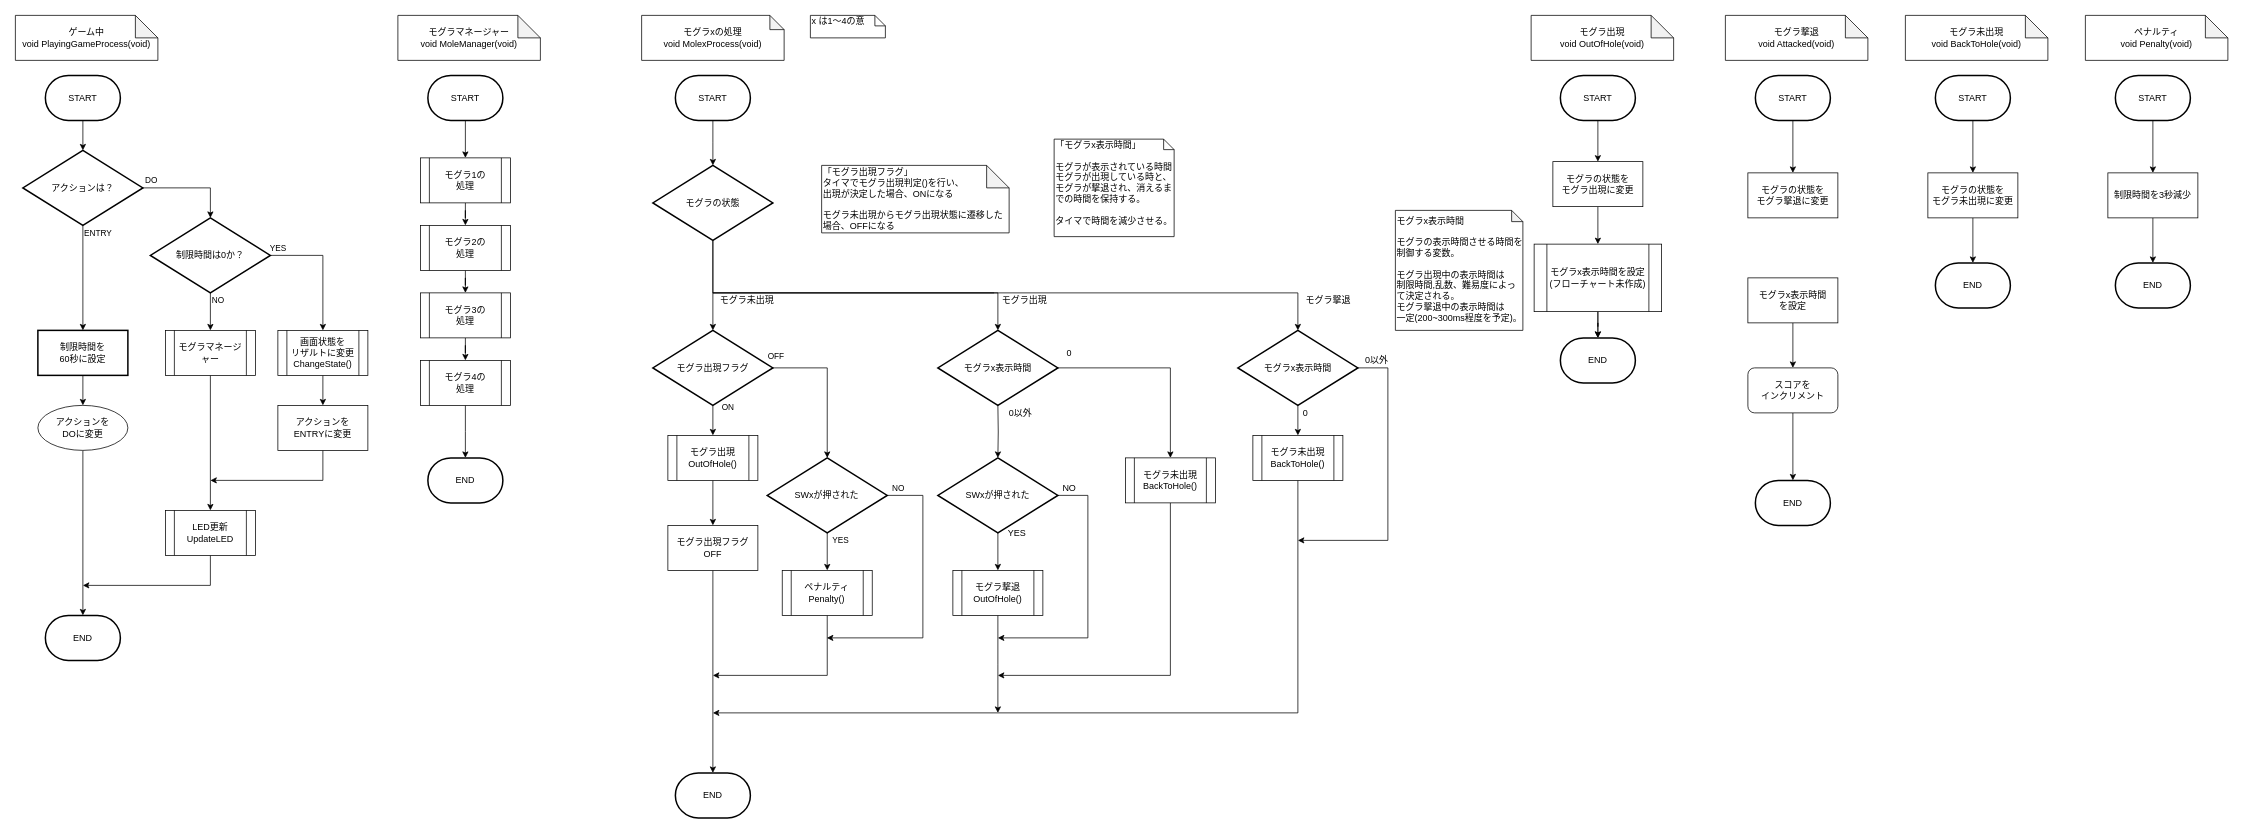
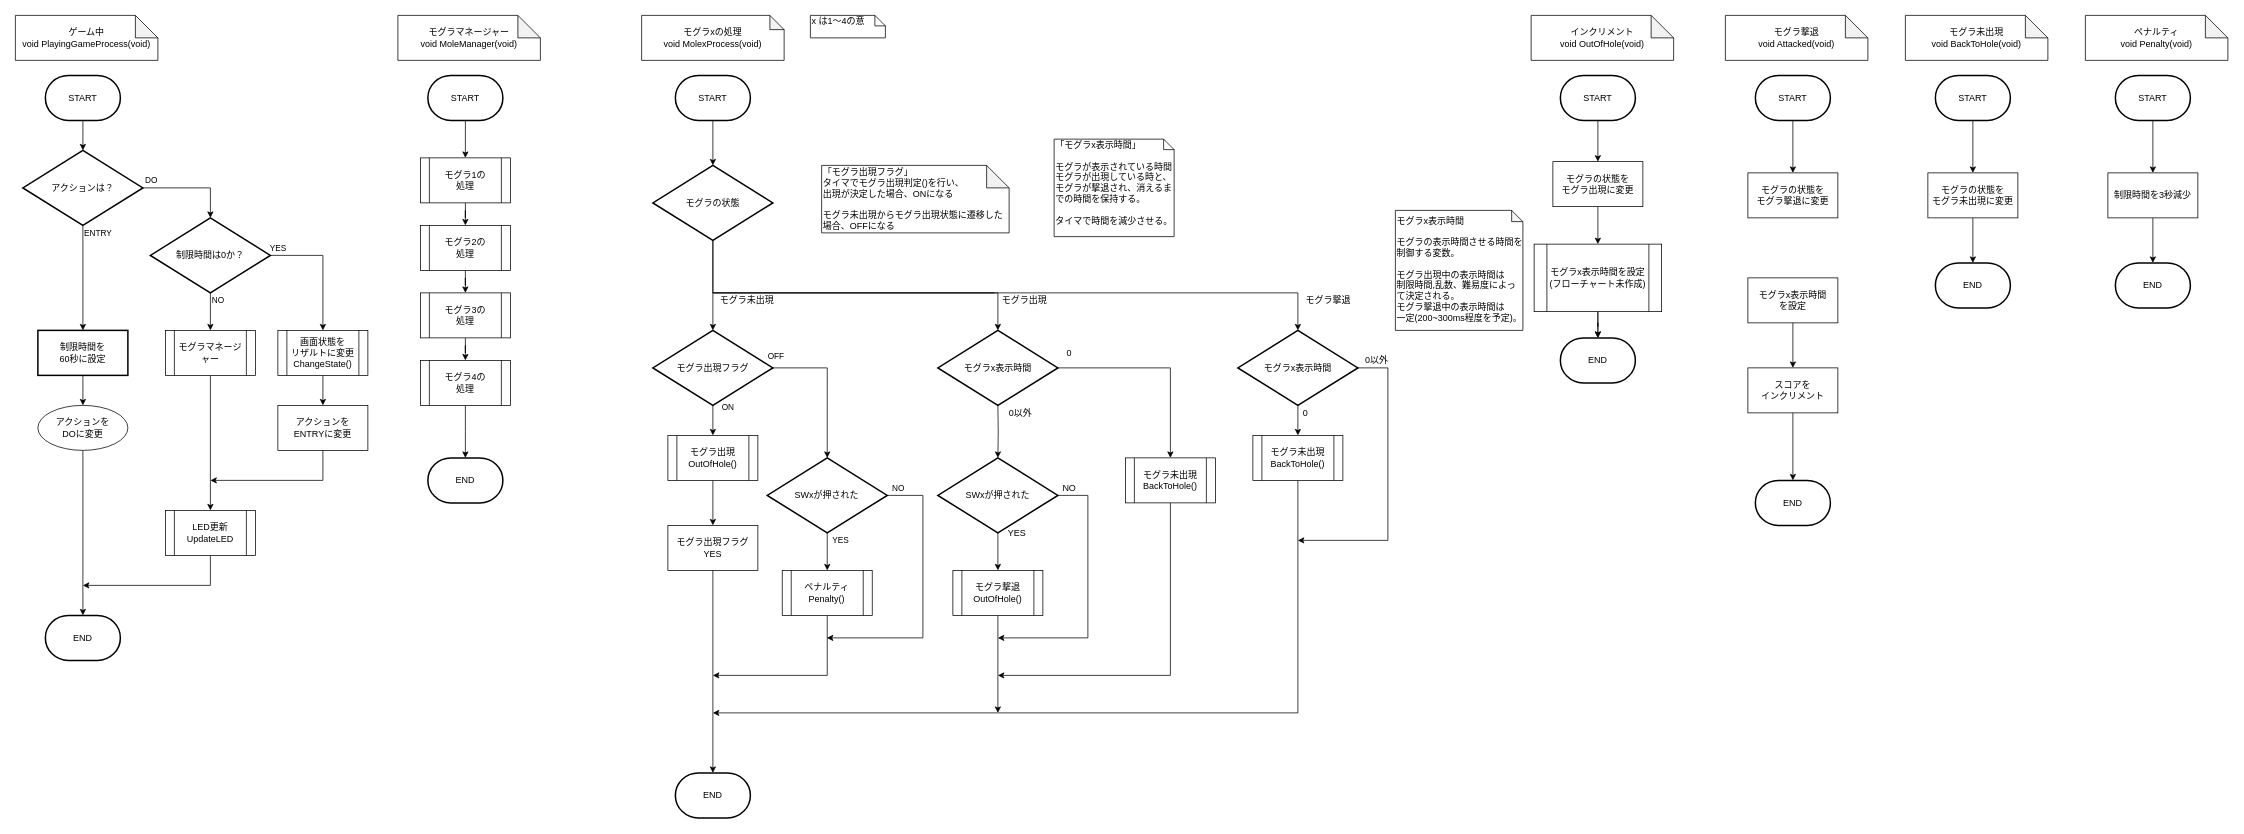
node "モグラ出現 void OutOfHole(void)": label "モグラ出現 void OutOfHole(void)" -> "インクリメント void OutOfHole(void)"
node "スコアを インクリメント": shape rounded rectangle -> rectangle
node "モグラ出現フラグ OFF": label "モグラ出現フラグ OFF" -> "モグラ出現フラグ YES"
